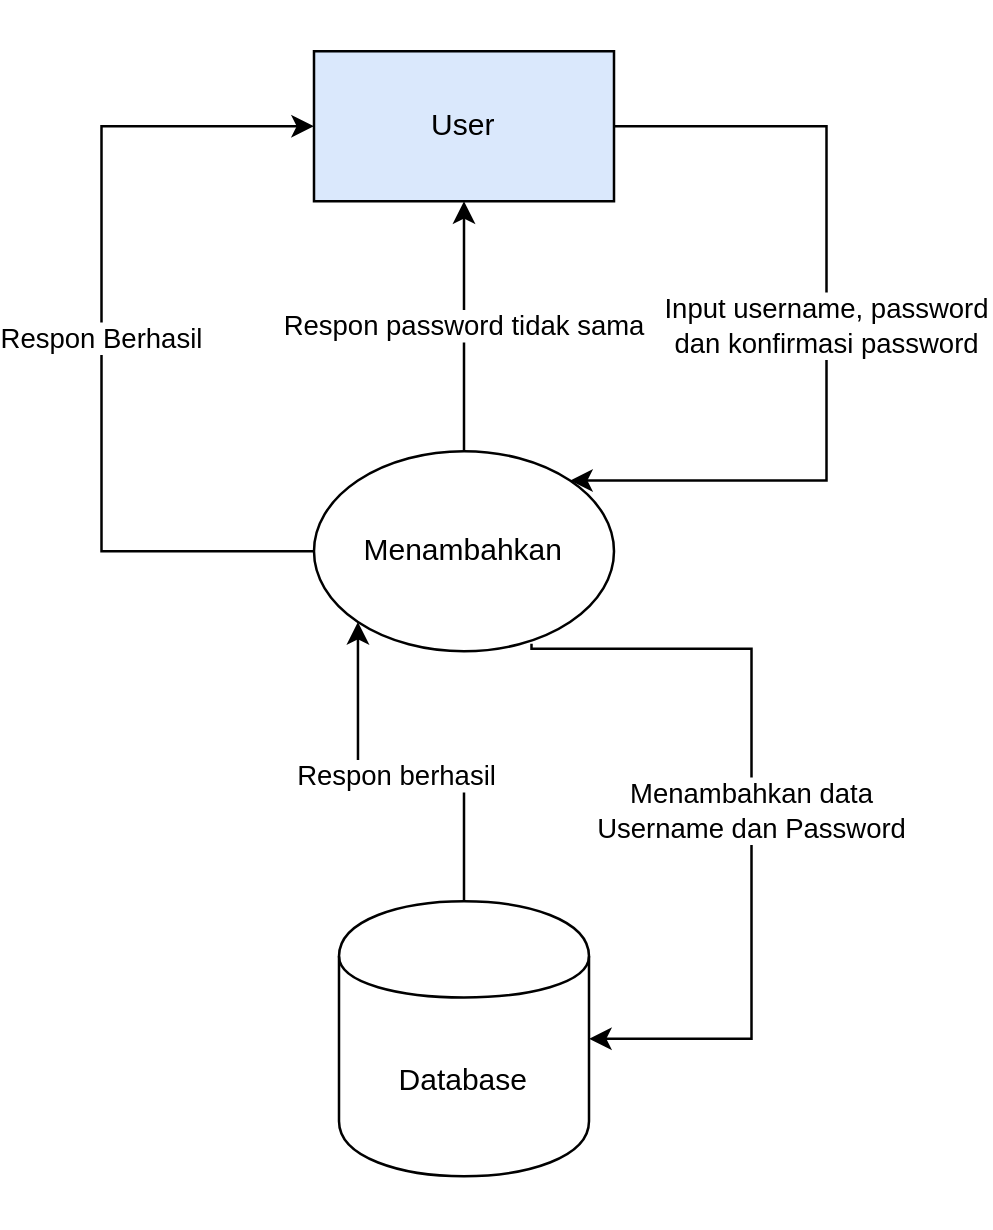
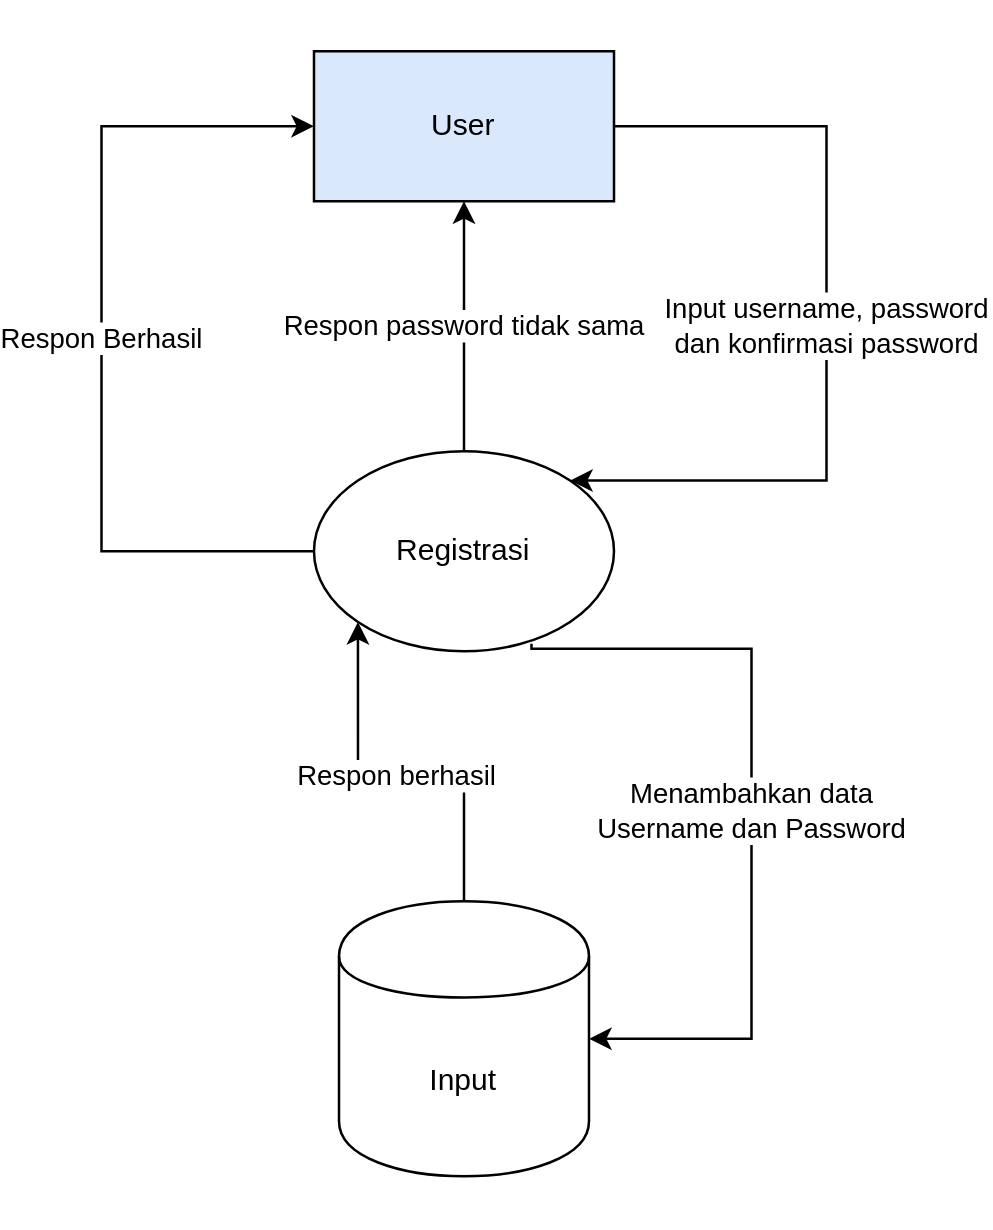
node "Menambahkan": label "Menambahkan" -> "Registrasi"
node "Database": label "Database" -> "Input"
